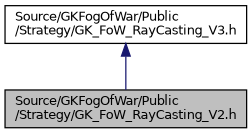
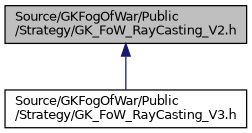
edge "Source/GKFogOfWar/Public /Strategy/GK_FoW_RayCasting_V2.h" -> "Source/GKFogOfWar/Public /Strategy/GK_FoW_RayCasting_V3.h": reversed
